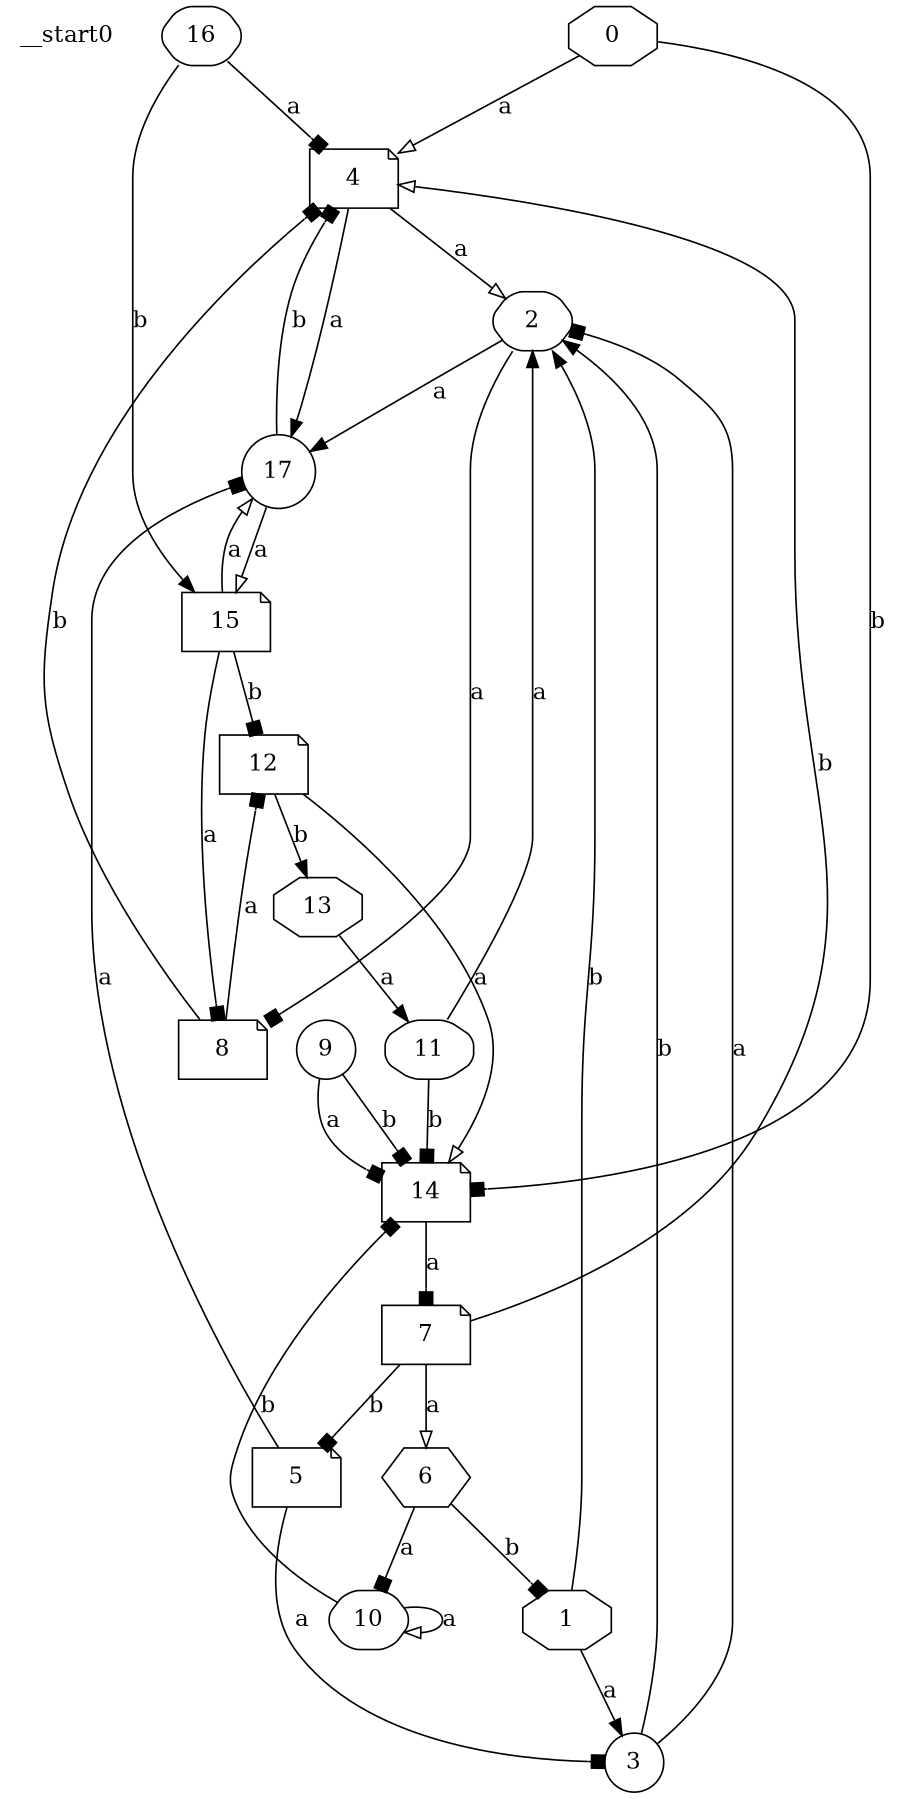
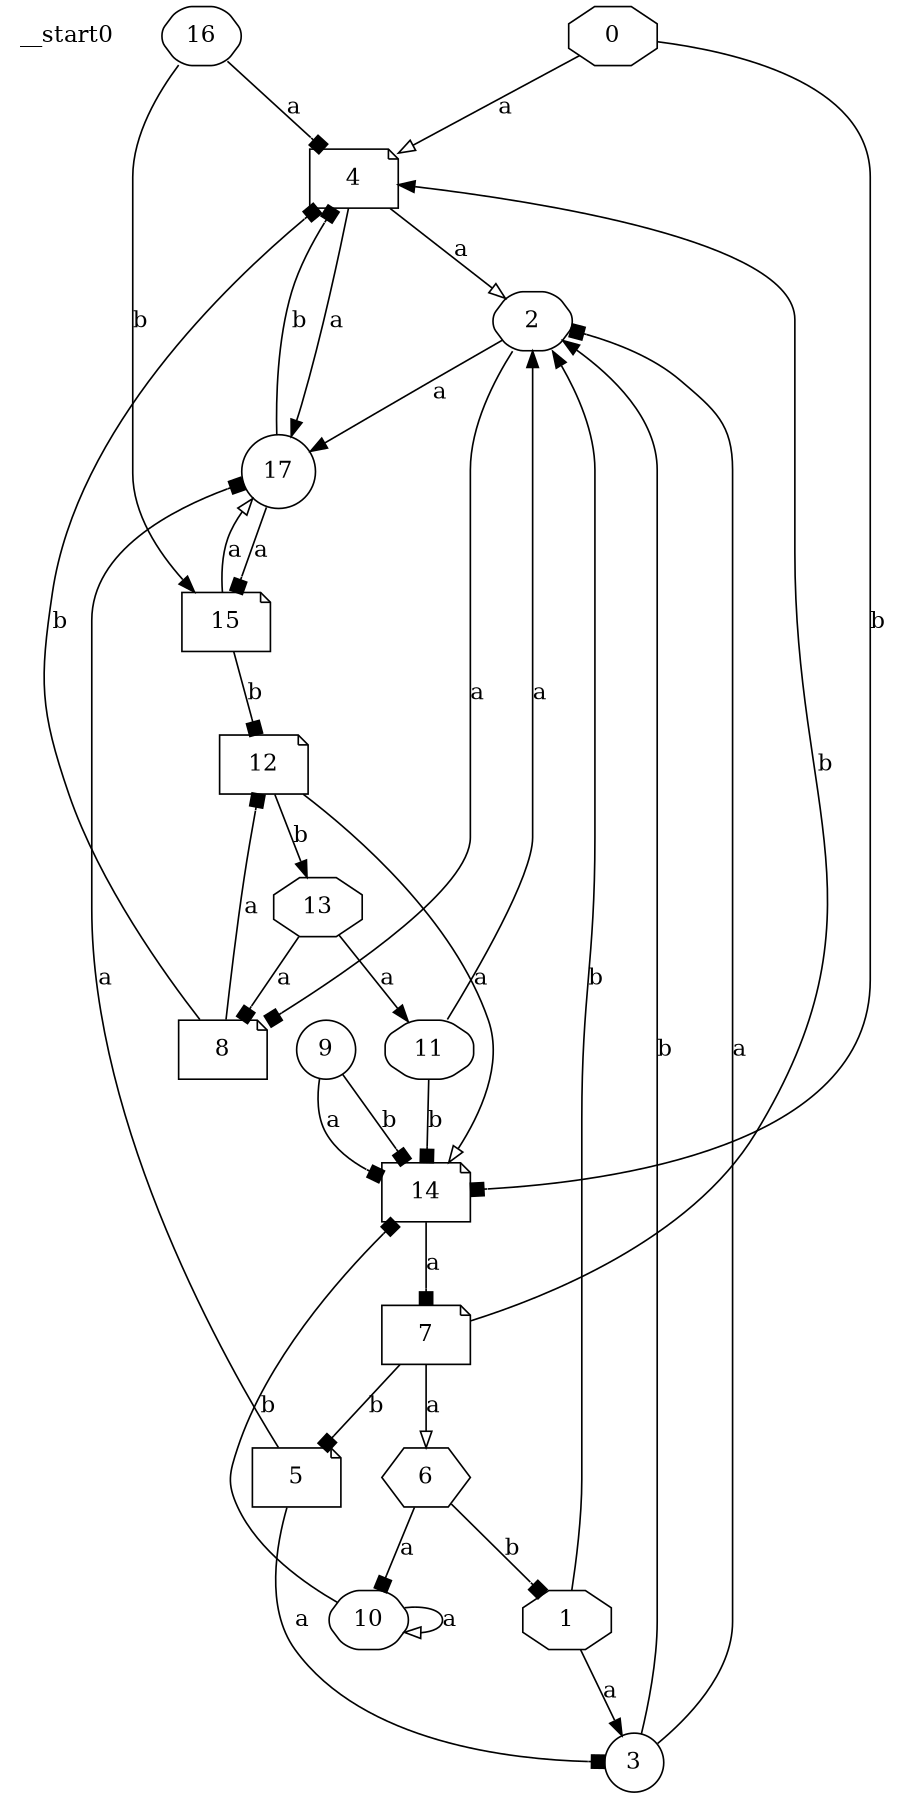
edge "17" -> "15": arrowhead onormal -> box
edge "7" -> "4": arrowhead onormal -> normal
edge "15" -> "8": now "13" -> "8"
